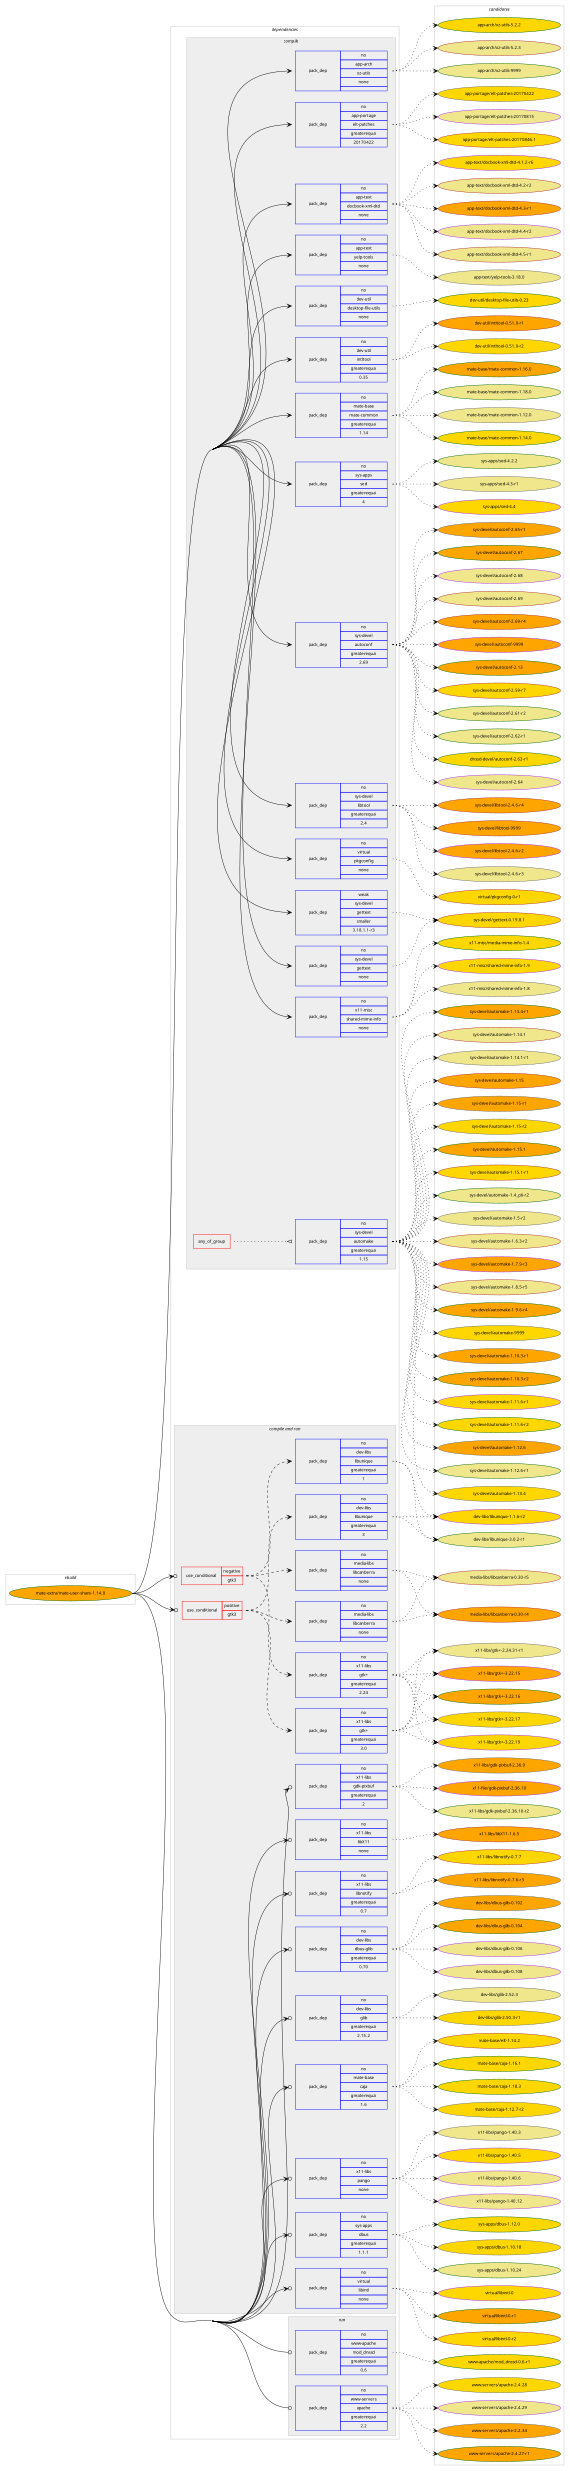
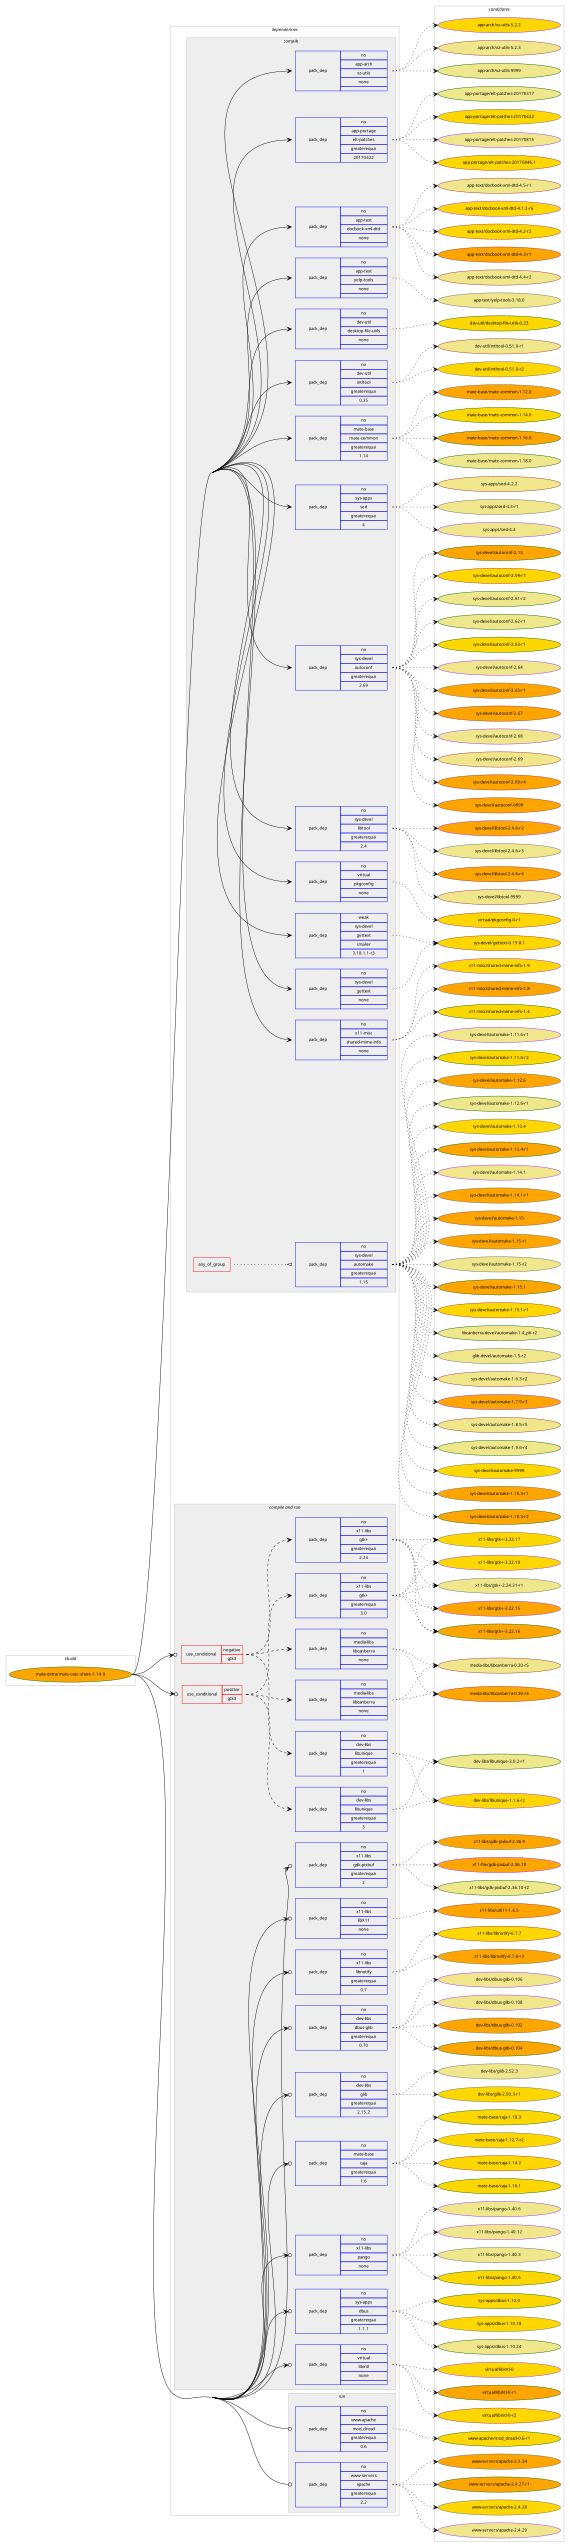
node "app-arch/xz-utils-5.2.2": color darkgreen -> purple
node "app-portage/elt-patches-20170317": added
node "app-text/docbook-xml-dtd-4.2-r2": fillcolor khaki -> gold
node "app-text/docbook-xml-dtd-4.4-r2": color purple -> brown
node "dev-util/intltool-0.51.0-r1": fillcolor orange -> khaki
node "mate-base/mate-common-1.12.0": fillcolor khaki -> orange
node "sys-apps/sed-4.2.2": color darkgreen -> brown
node "sys-apps/sed-4.4": fillcolor gold -> khaki
node "sys-devel/autoconf-2.67": color darkgreen -> brown
node "sys-devel/autoconf-9999": color purple -> brown
node "dnssd-devel/autoconf-2.63-r1": label "dnssd-devel/autoconf-2.63-r1" -> "sys-devel/autoconf-2.63-r1"
node "sys-devel/libtool-9999": fillcolor orange -> khaki
node "x11-misc/media-mime-info-1.4": label "x11-misc/media-mime-info-1.4" -> "x11-misc/shared-mime-info-1.4"
node "x11-misc/shared-mime-info-1.8": fillcolor khaki -> orange
node "sys-devel/automake-1.14.1": color brown -> purple
node "sys-devel/automake-1.14.1-r1": fillcolor khaki -> orange
node "sys-devel/automake-1.15-r2": fillcolor gold -> khaki
node "sys-devel/automake-1.4_p6-r2": label "sys-devel/automake-1.4_p6-r2" -> "libcanberra-devel/automake-1.4_p6-r2"
node "sys-devel/automake-1.5-r2": label "sys-devel/automake-1.5-r2" -> "glib-devel/automake-1.5-r2"
node "sys-devel/automake-1.9.6-r4": fillcolor orange -> khaki
node "sys-devel/automake-1.11.6-r1": fillcolor gold -> khaki
node "x11-libs/libX11-1.6.5": label "x11-libs/libX11-1.6.5" -> "x11-libs/util11-1.6.5"
node "mate-base/elt-1.14.2": label "mate-base/elt-1.14.2" -> "mate-base/caja-1.14.2"
node "x11-libs/pango-1.40.5": color purple -> darkgreen
